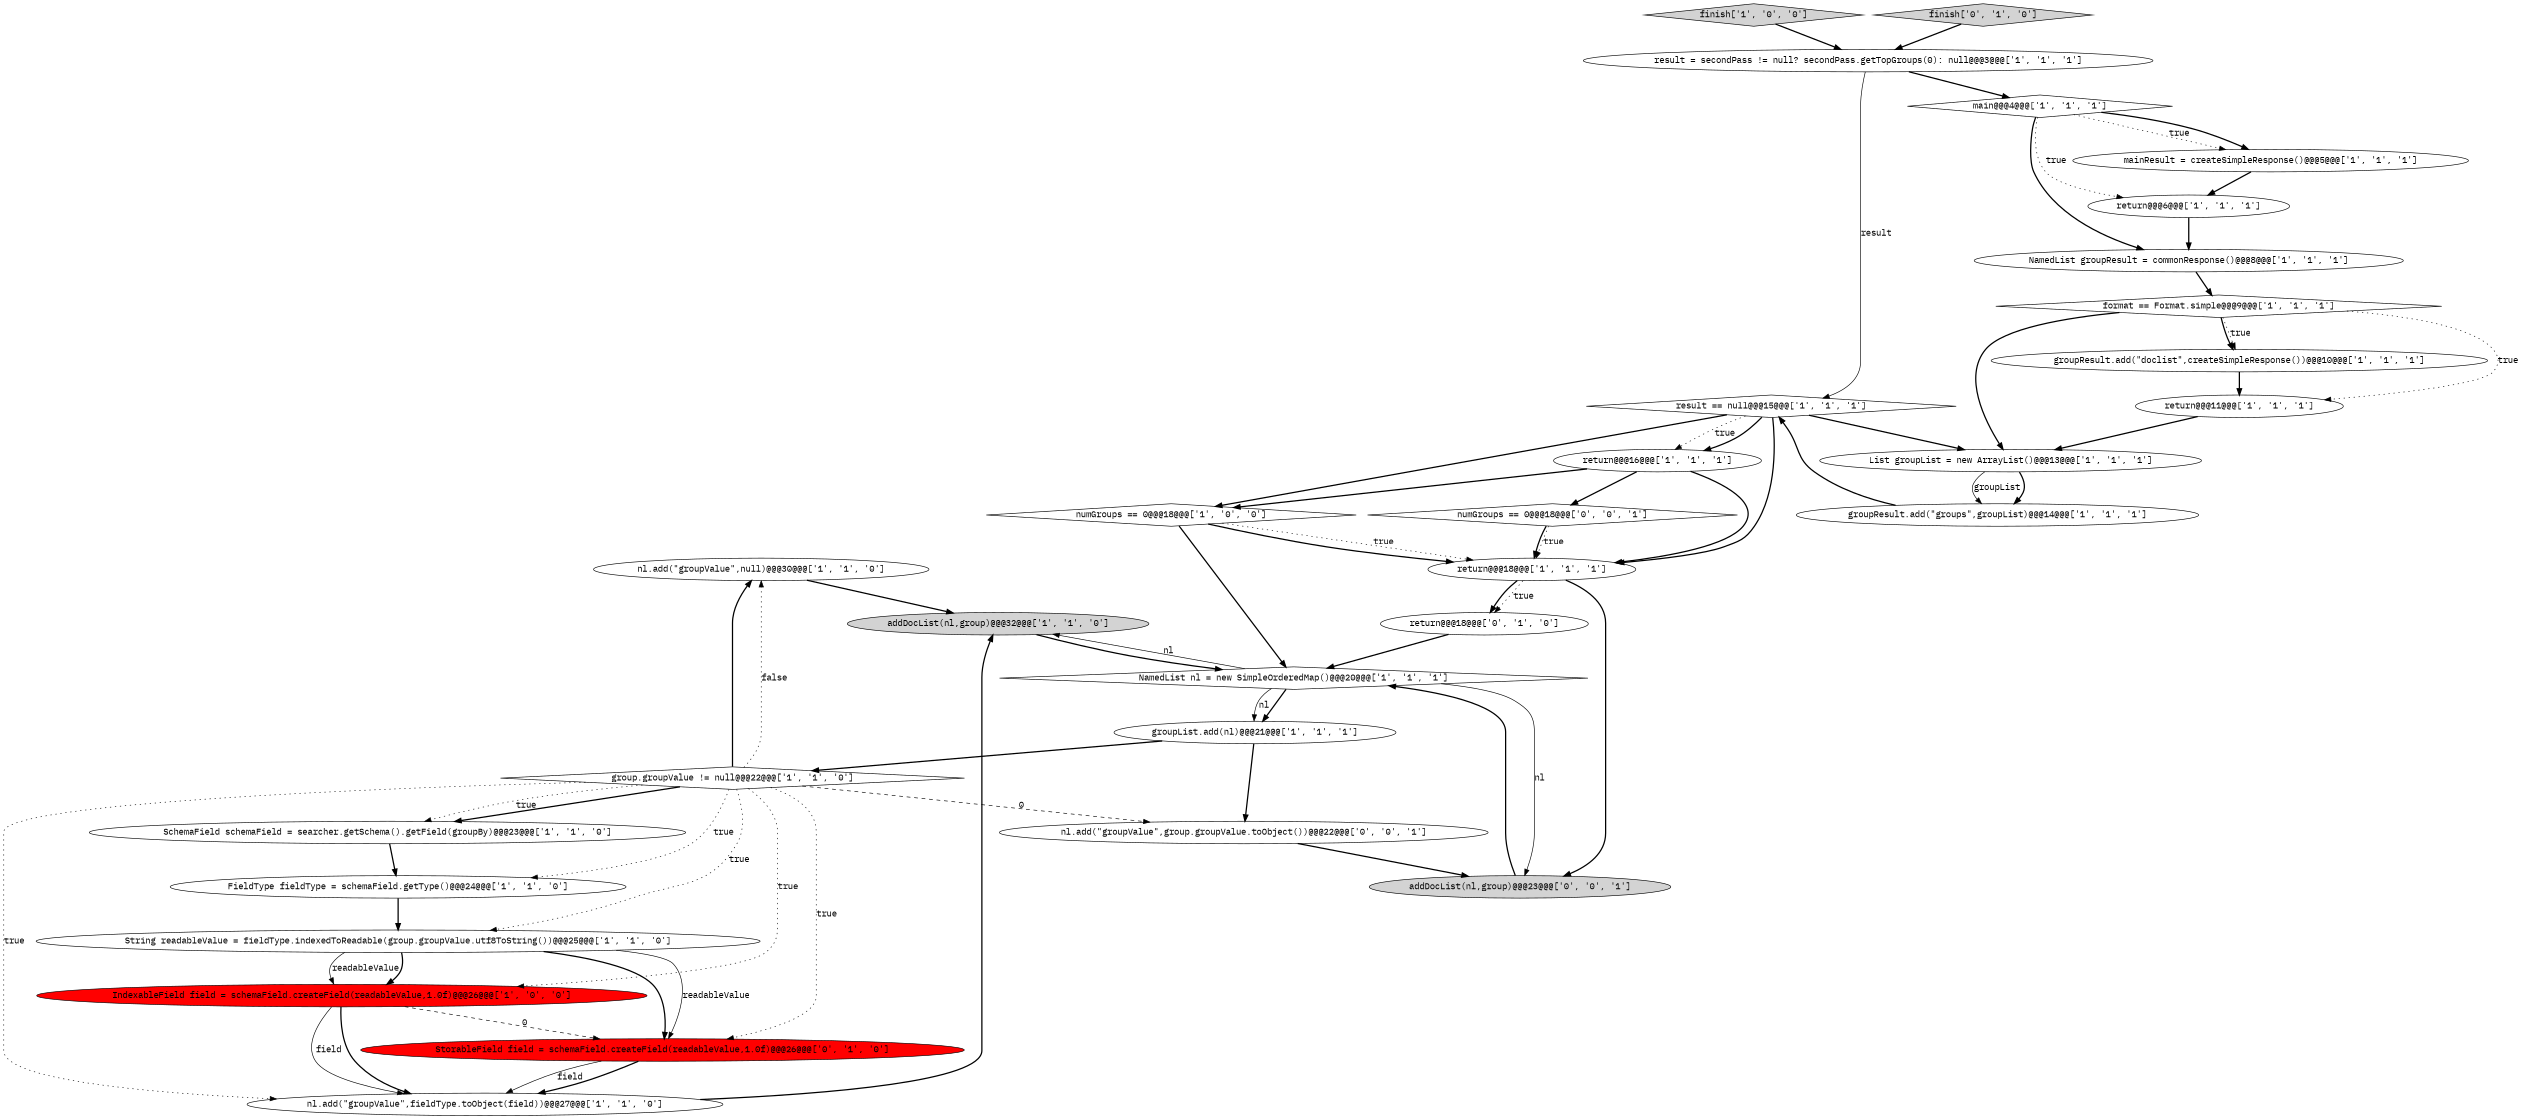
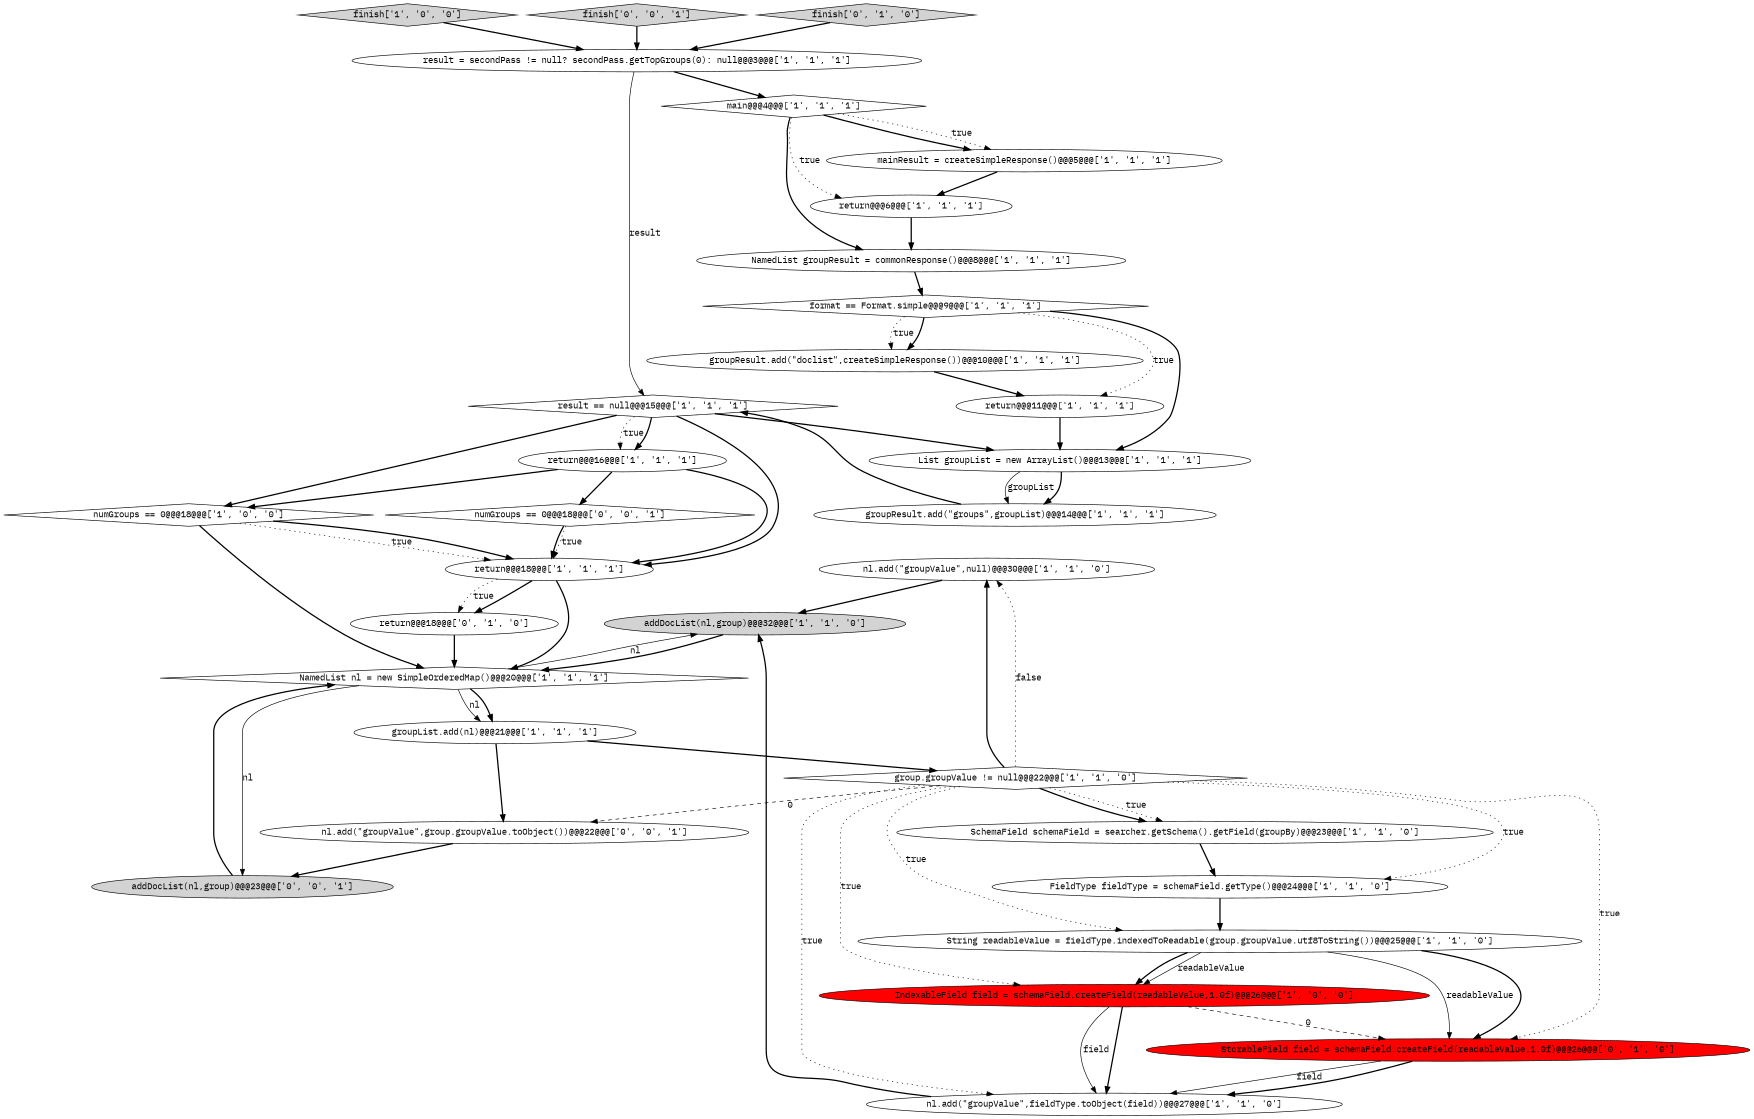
node "finish['0', '0', '1']": added
edge "return@@@18@@@['1', '1', '1']" -> "addDocList(nl,group)@@@23@@@['0', '0', '1']": now "return@@@18@@@['1', '1', '1']" -> "NamedList nl = new SimpleOrderedMap()@@@20@@@['1', '1', '1']"
